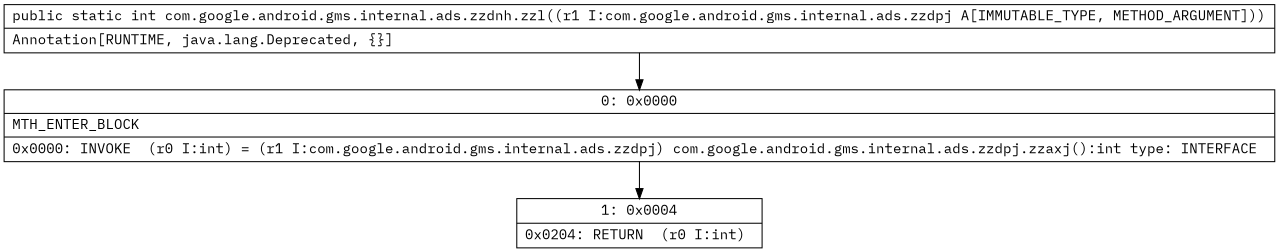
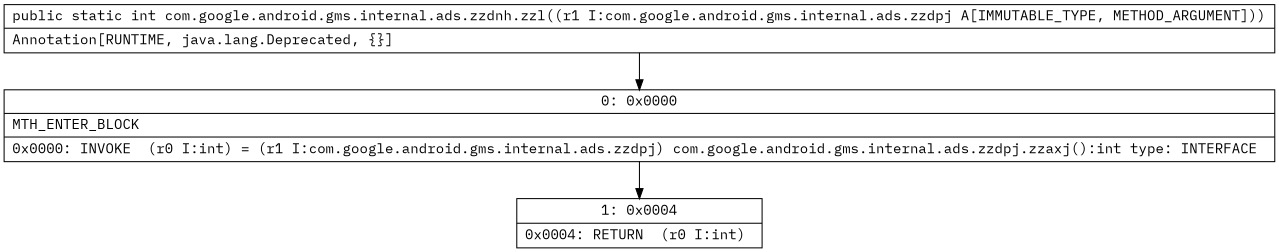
node "1: 0x0004": text "0x0204: RETURN  (r0 I:int)" -> "0x0004: RETURN  (r0 I:int)"
